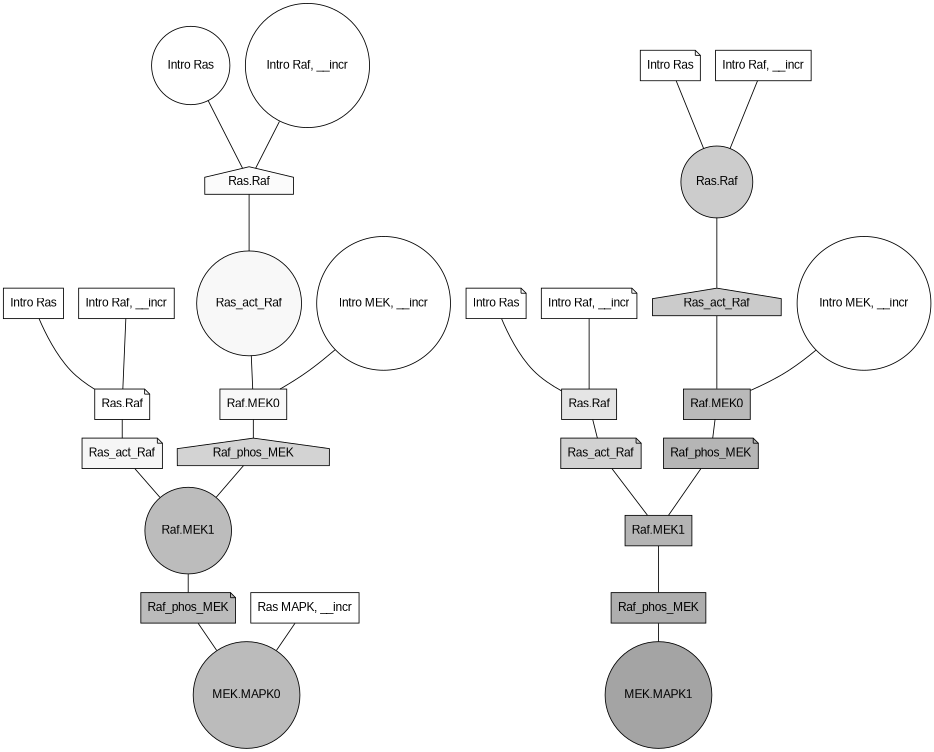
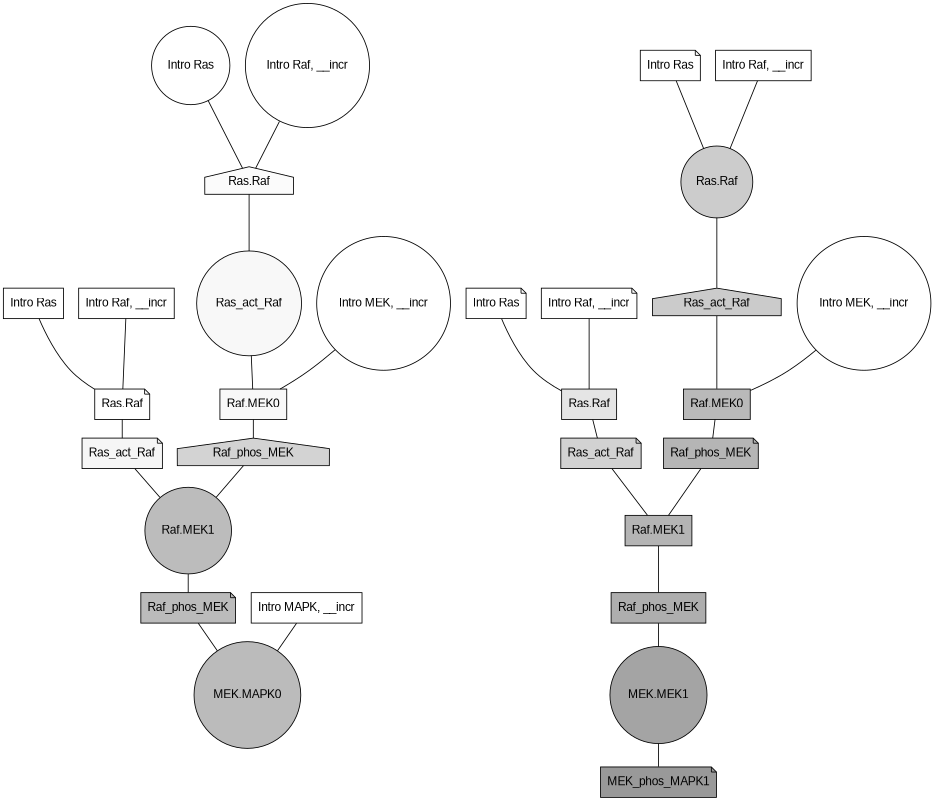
node "Ras MAPK, __incr": label "Ras MAPK, __incr" -> "Intro MAPK, __incr"
node "MEK.MAPK1": label "MEK.MAPK1" -> "MEK.MEK1"
node "MEK_phos_MAPK1": added
